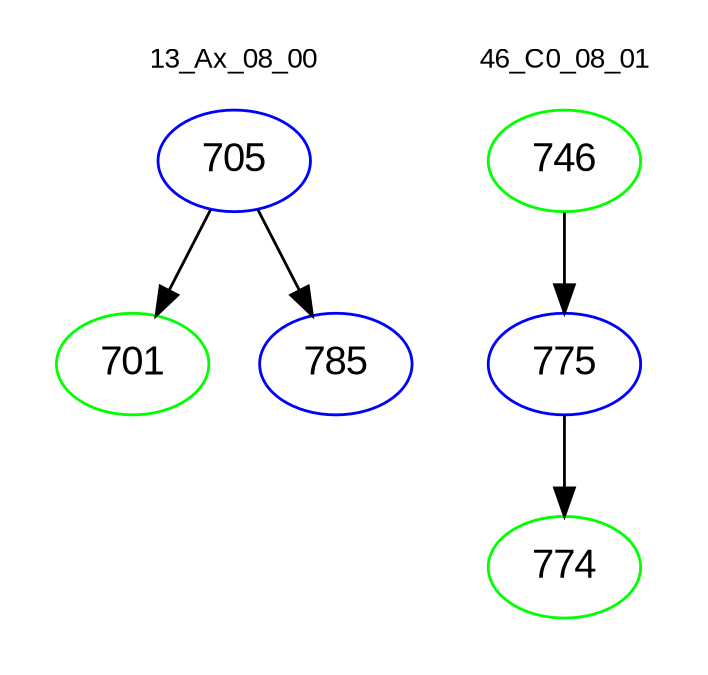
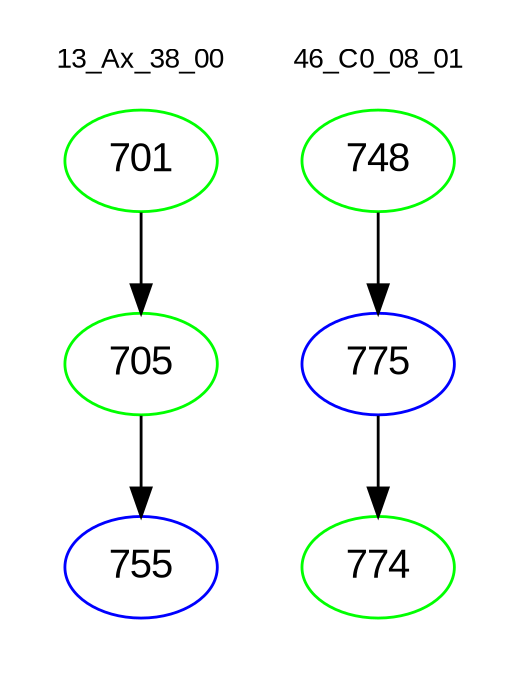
cluster "13_Ax_08_00": label "13_Ax_08_00" -> "13_Ax_38_00"
node "705": color blue -> green
node "746": label "746" -> "748"
edge "705" -> "701": reversed
node "785": label "785" -> "755"
